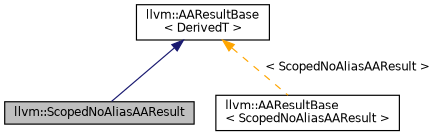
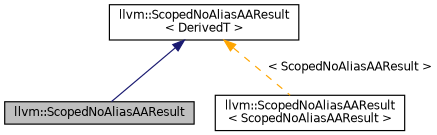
node "llvm::AAResultBase < DerivedT >": label "llvm::AAResultBase < DerivedT >" -> "llvm::ScopedNoAliasAAResult < DerivedT >"
node "llvm::AAResultBase < ScopedNoAliasAAResult >": label "llvm::AAResultBase < ScopedNoAliasAAResult >" -> "llvm::ScopedNoAliasAAResult < ScopedNoAliasAAResult >"
